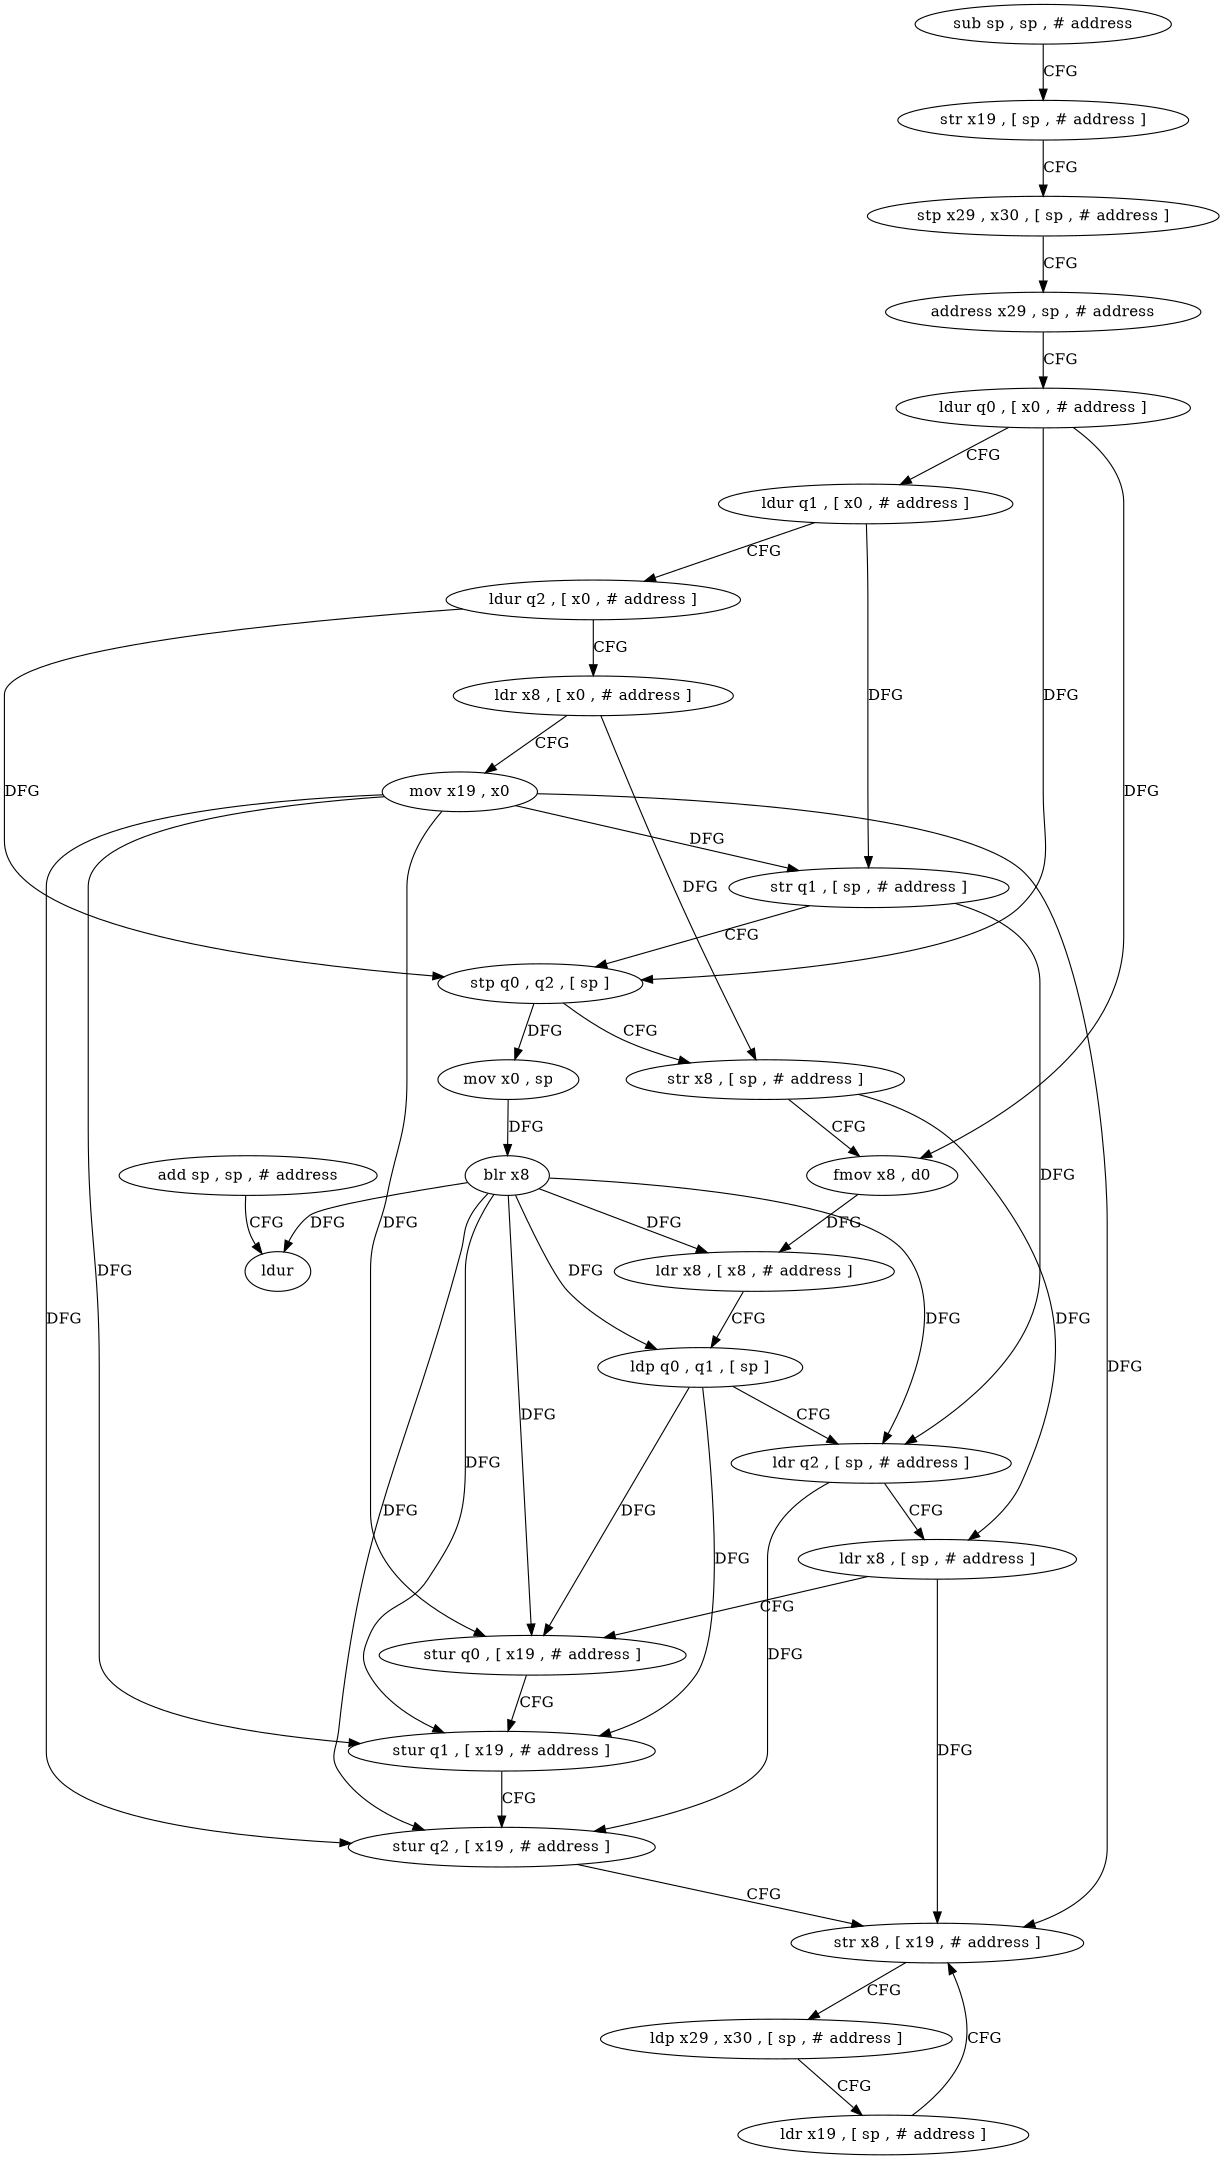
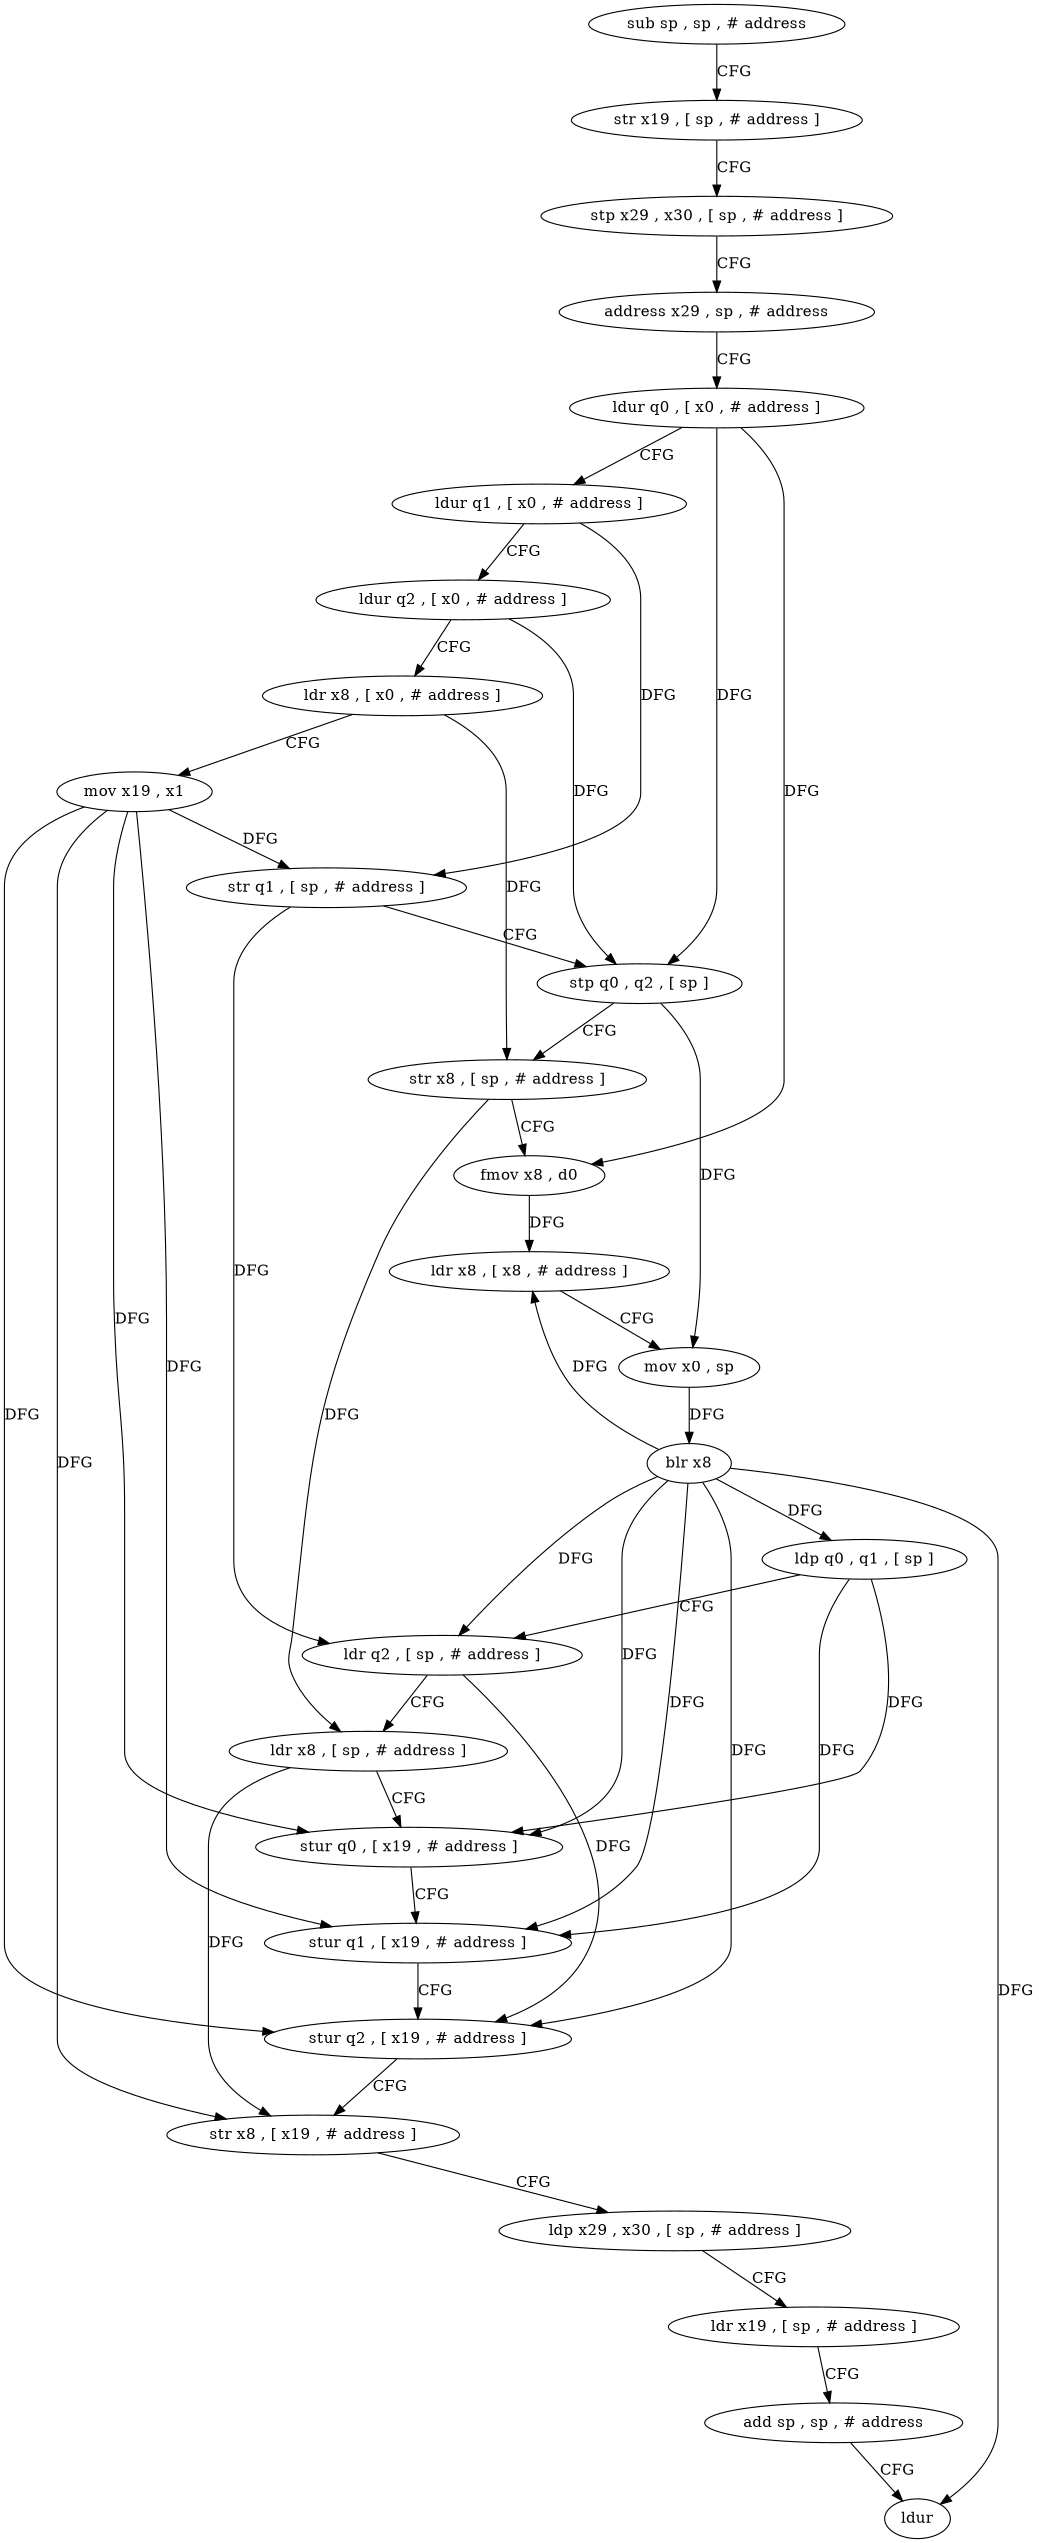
node "mov x19 , x0": label "mov x19 , x0" -> "mov x19 , x1"
edge "ldr x8 , [ x8 , # address ]" -> "ldp q0 , q1 , [ sp ]": now "ldr x8 , [ x8 , # address ]" -> "mov x0 , sp"
edge "ldr x19 , [ sp , # address ]" -> "str x8 , [ x19 , # address ]": now "ldr x19 , [ sp , # address ]" -> "add sp , sp , # address"
